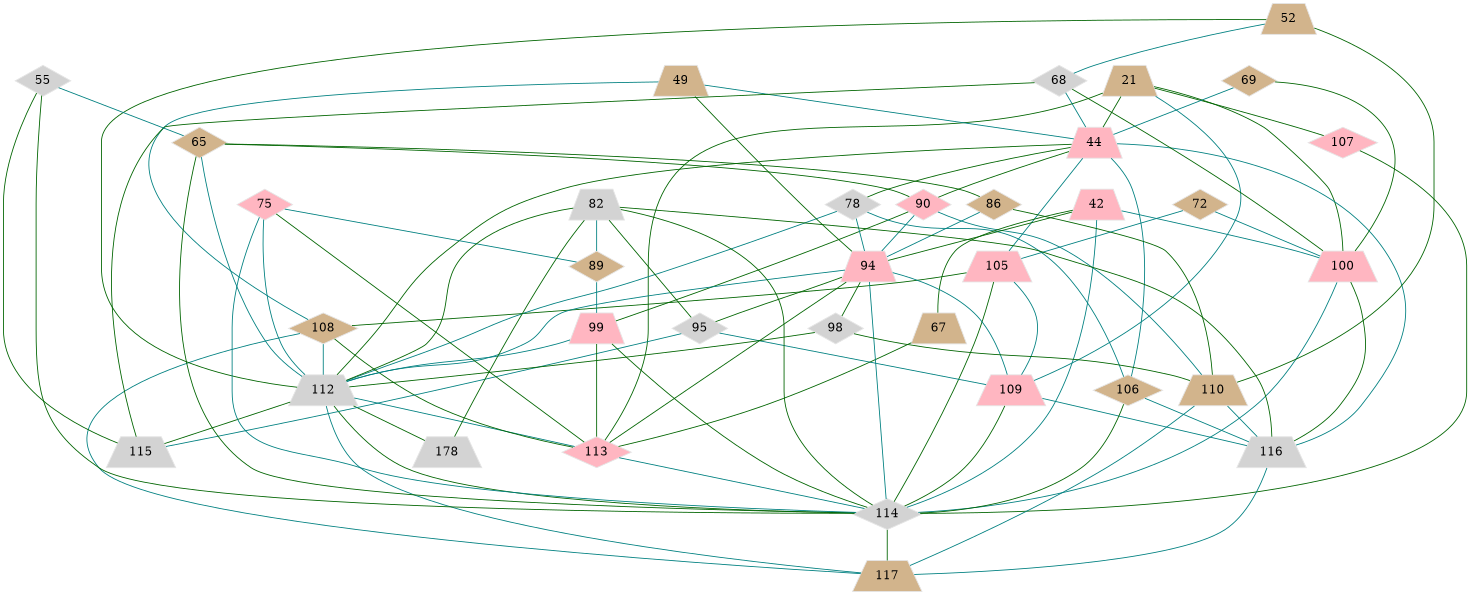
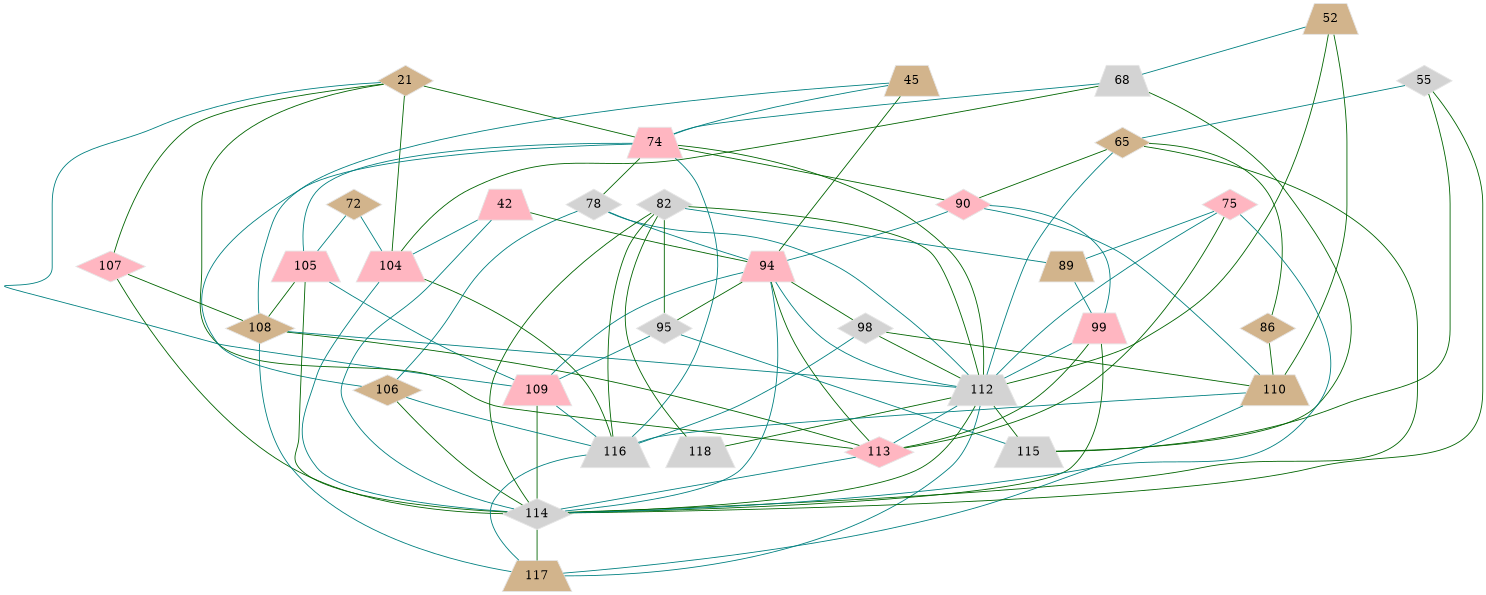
node "49": label "49" -> "45"
node "68": shape diamond -> trapezium
node "21": shape trapezium -> diamond
node "69": removed
node "44": label "44" -> "74"
node "82": shape trapezium -> diamond
edge "86" -- "94": removed
edge "90" -- "99": color darkgreen -> teal
node "89": shape diamond -> trapezium
node "100": label "100" -> "104"
edge "107" -- "108": added
node "67": removed
edge "98" -- "116": added
node "178": label "178" -> "118"
